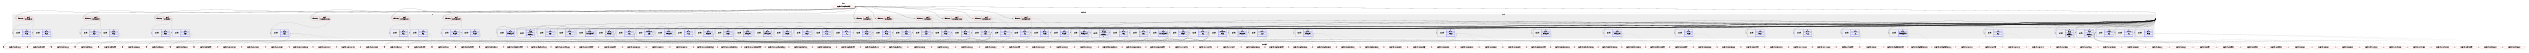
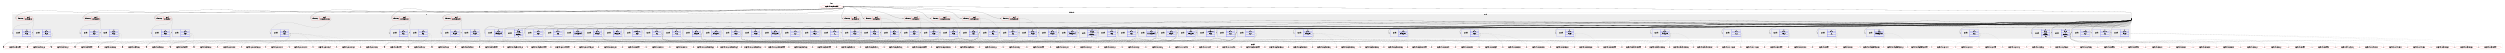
node "portage://dev-libs/protobuf-3.8.0": removed
node "greaterequal://dev-ros/tf-9999": label "greaterequal://dev-ros/tf-9999" -> "portage://dev-ros/tf-9999"
